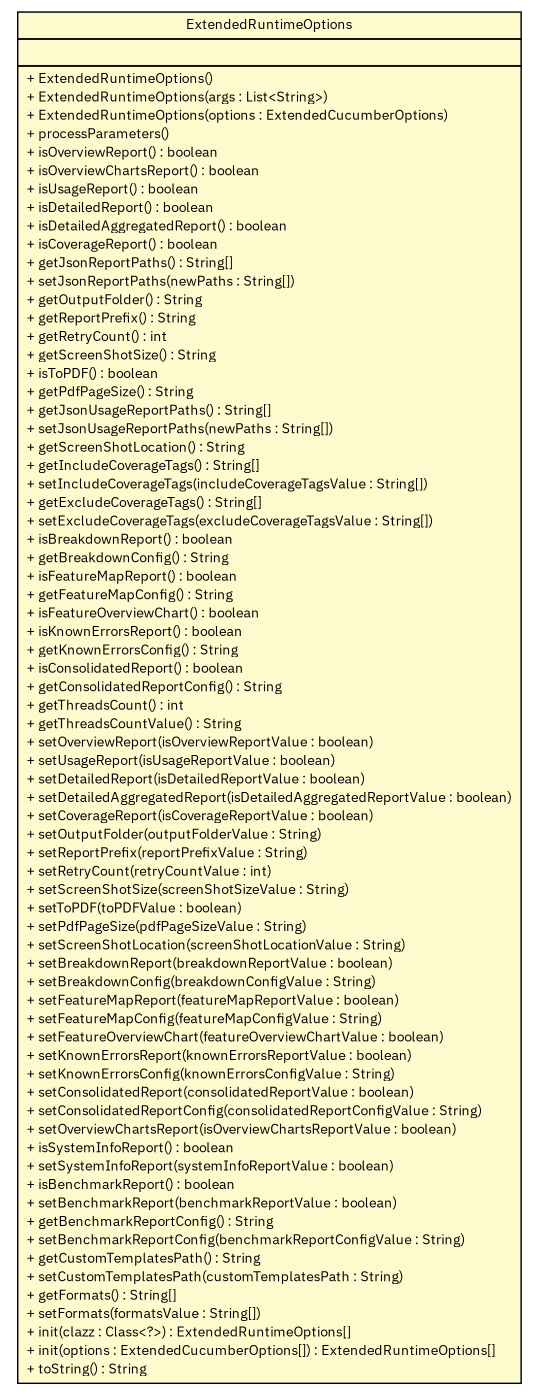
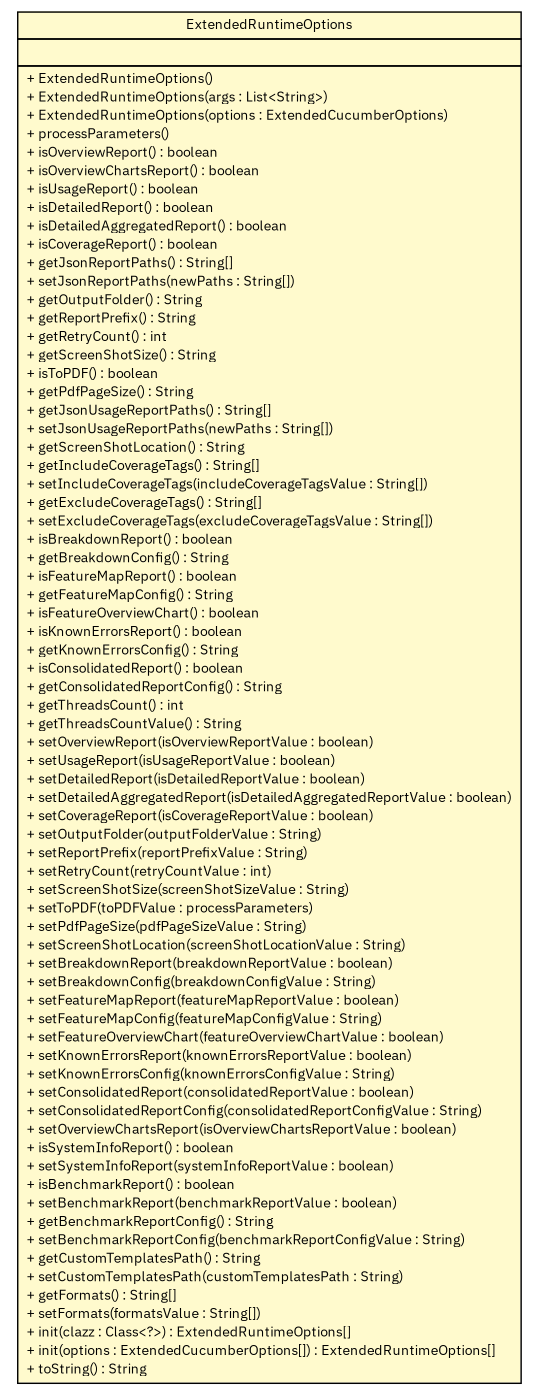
node "ExtendedRuntimeOptions": text "+ setToPDF(toPDFValue : boolean)" -> "+ setToPDF(toPDFValue : processParameters)"
